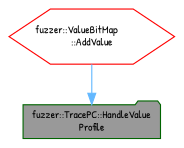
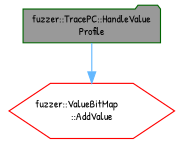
edge "fuzzer::ValueBitMap ::AddValue" -> "fuzzer::TracePC::HandleValue Profile": reversed
